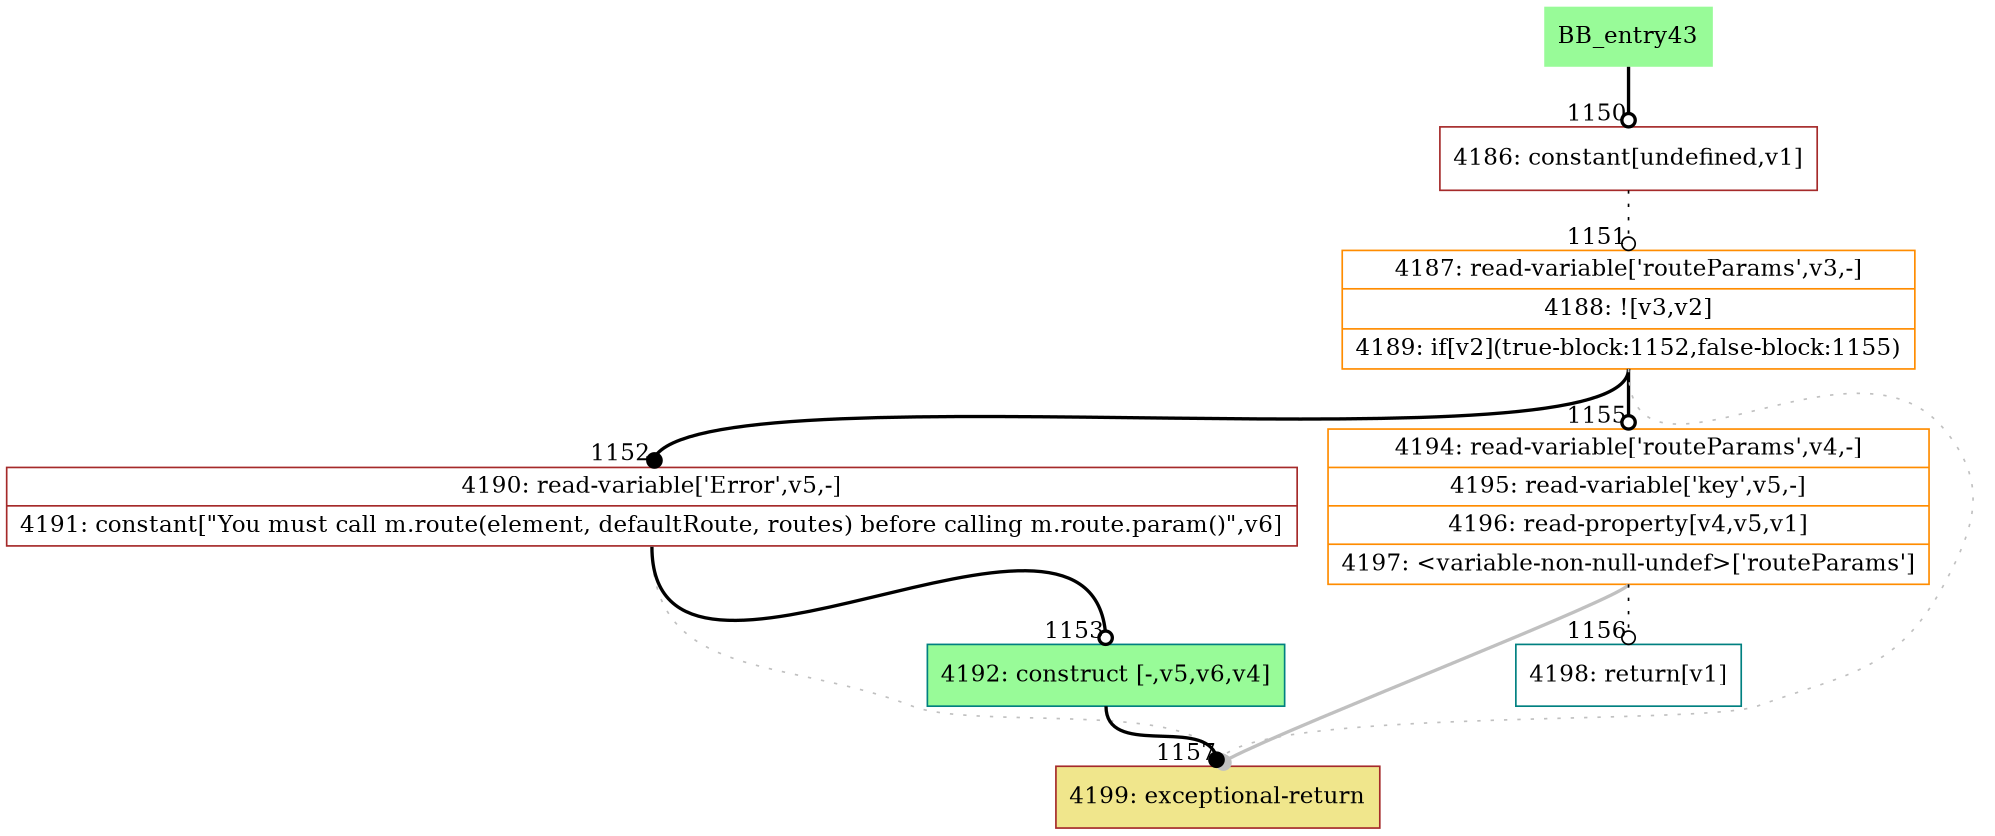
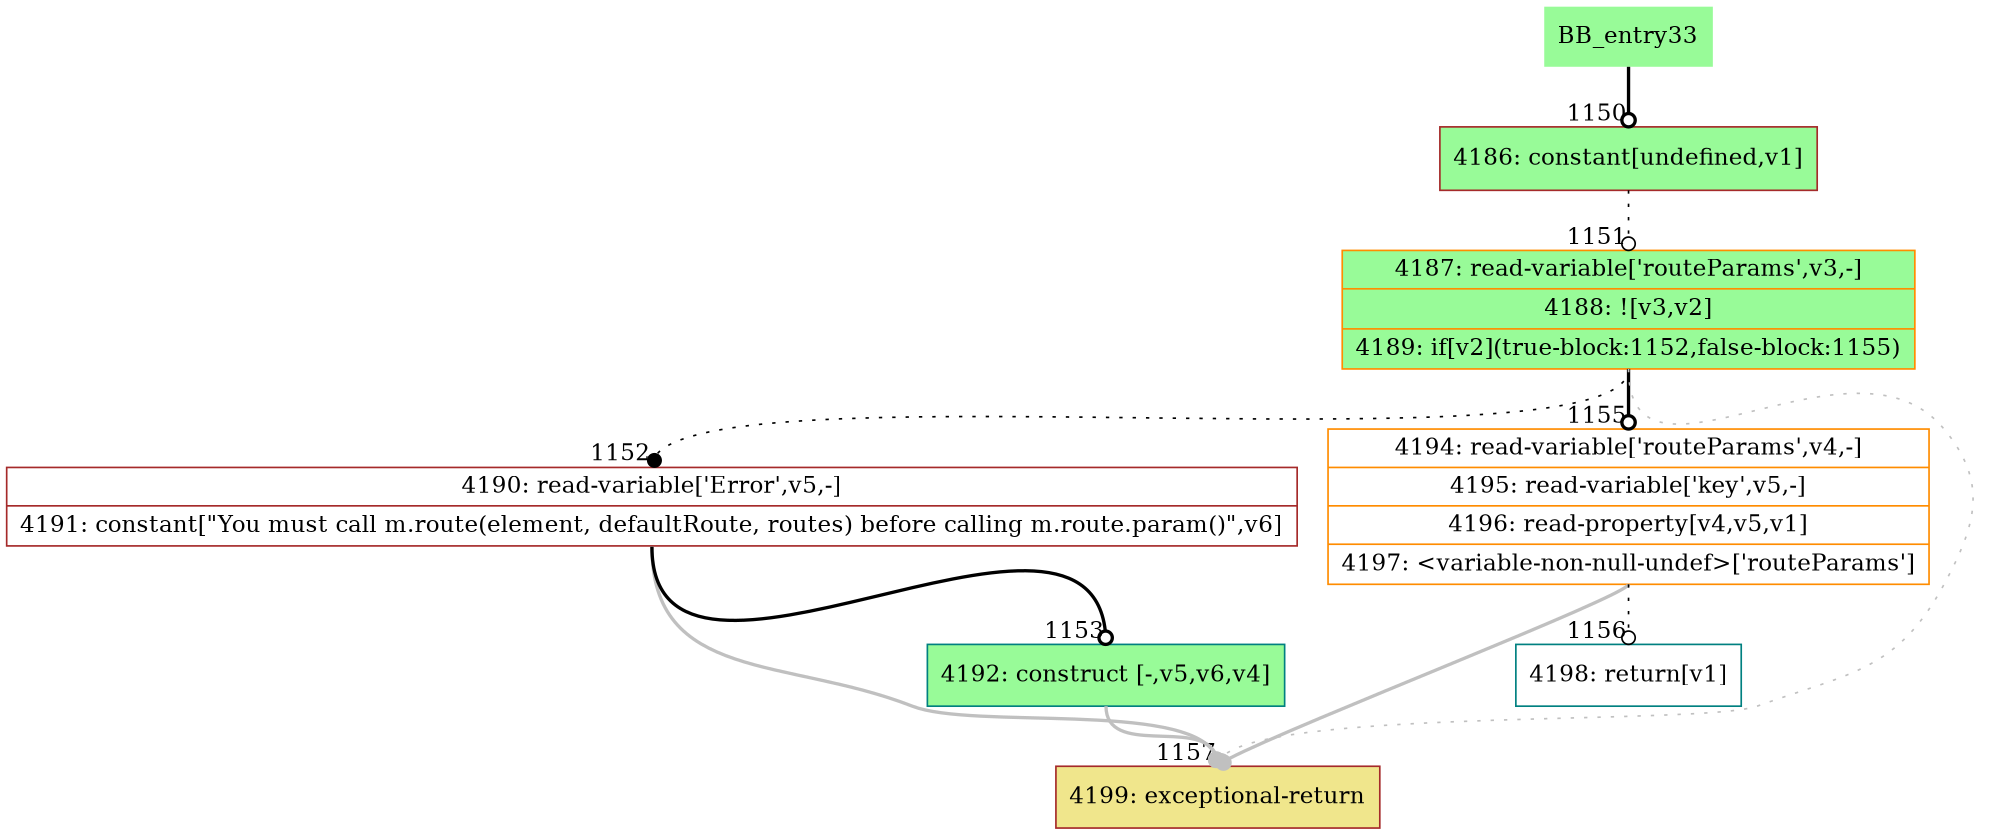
node "BB_entry43": label "BB_entry43" -> "BB_entry33"
node "4186: constant[undefined,v1]": fillcolor white -> palegreen
node "4187: read-variable['routeParams',v3,-]": fillcolor white -> palegreen
edge "4187: read-variable['routeParams',v3,-]" -> "4190: read-variable['Error',v5,-]": style bold -> dotted
edge "4190: read-variable['Error',v5,-]" -> "4199: exceptional-return": style dotted -> bold
edge "4192: construct [-,v5,v6,v4]" -> "4199: exceptional-return": color black -> gray
